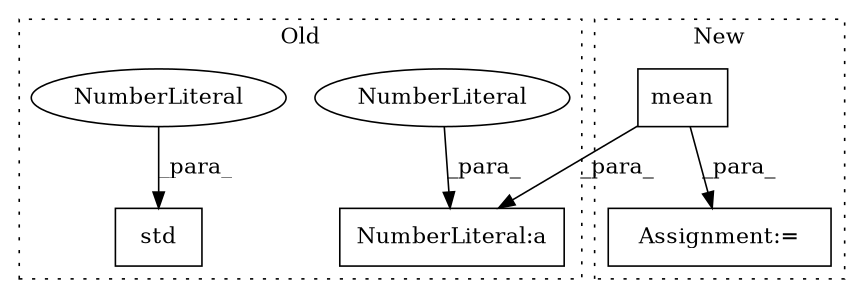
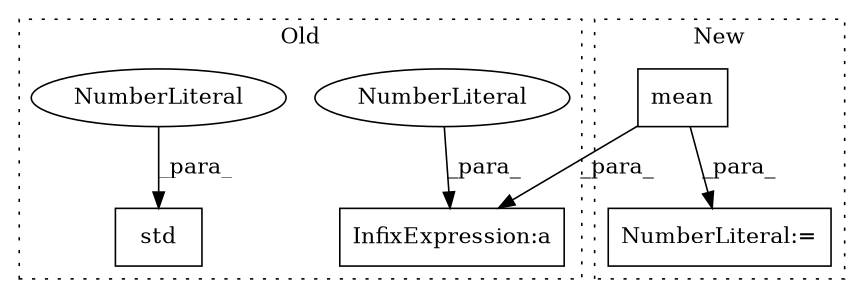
node "NumberLiteral:a": label "NumberLiteral:a" -> "InfixExpression:a"
node "Assignment:=": label "Assignment:=" -> "NumberLiteral:="
